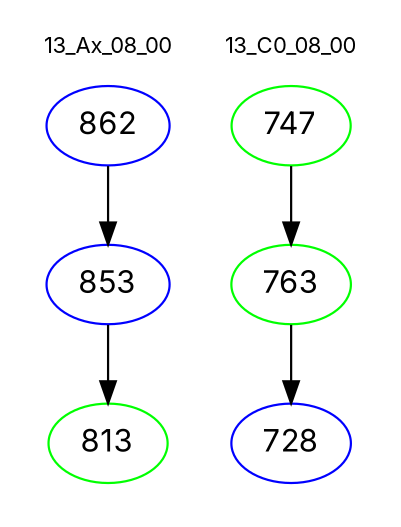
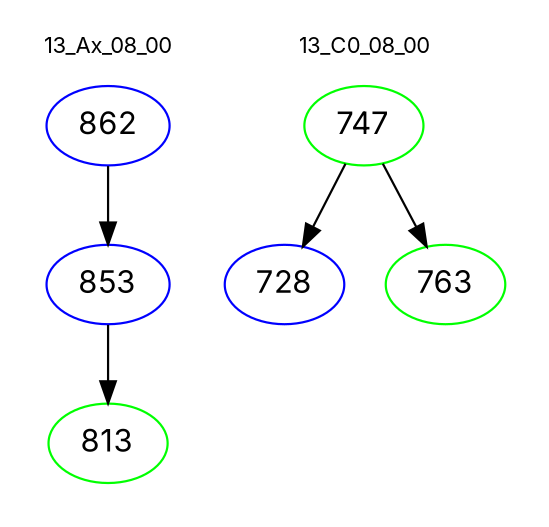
edge "763" -> "728": now "747" -> "728"
